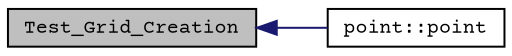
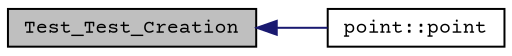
node "Test_Grid_Creation": label "Test_Grid_Creation" -> "Test_Test_Creation"
